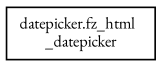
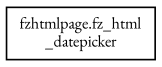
node "datepicker.fz_html _datepicker": label "datepicker.fz_html _datepicker" -> "fzhtmlpage.fz_html _datepicker"
